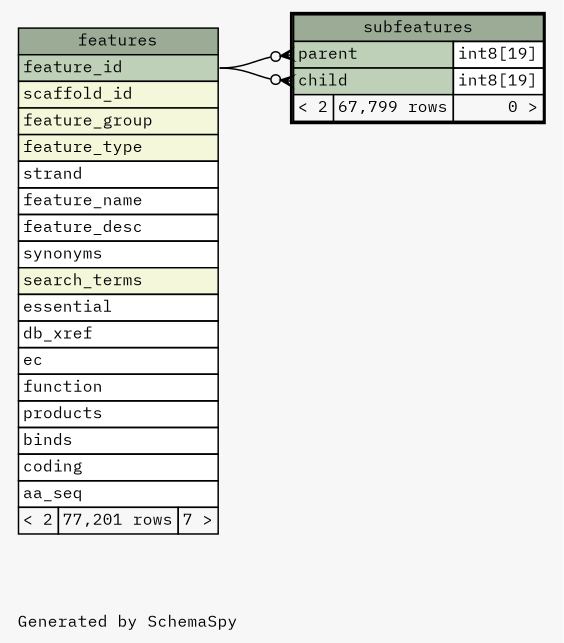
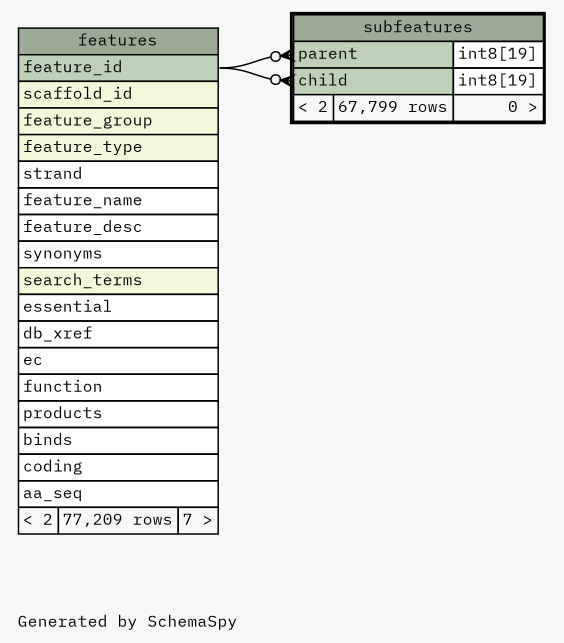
node "features": text "77,201 rows" -> "77,209 rows"
